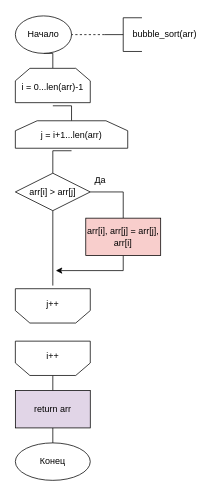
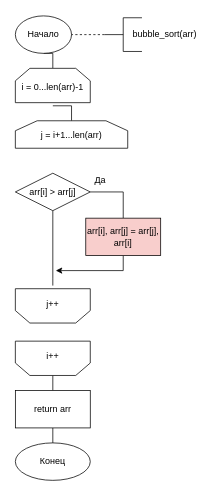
edge "j = i+1...len(arr)" -- "arr[i] > arr[j]": removed
node "return arr": fillcolor #e1d5e7 -> #ffffff
